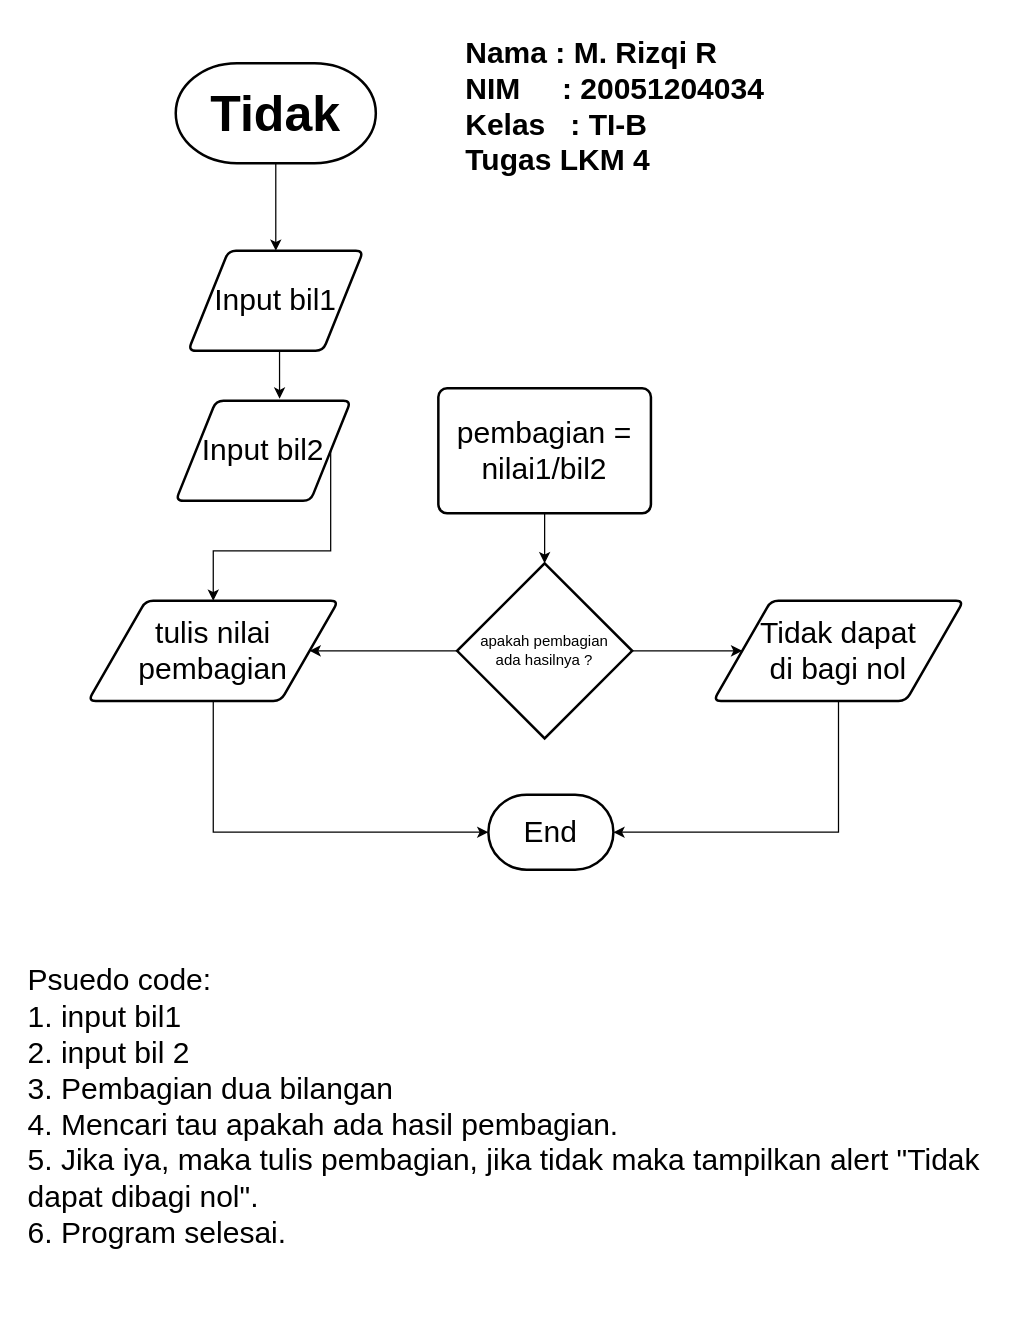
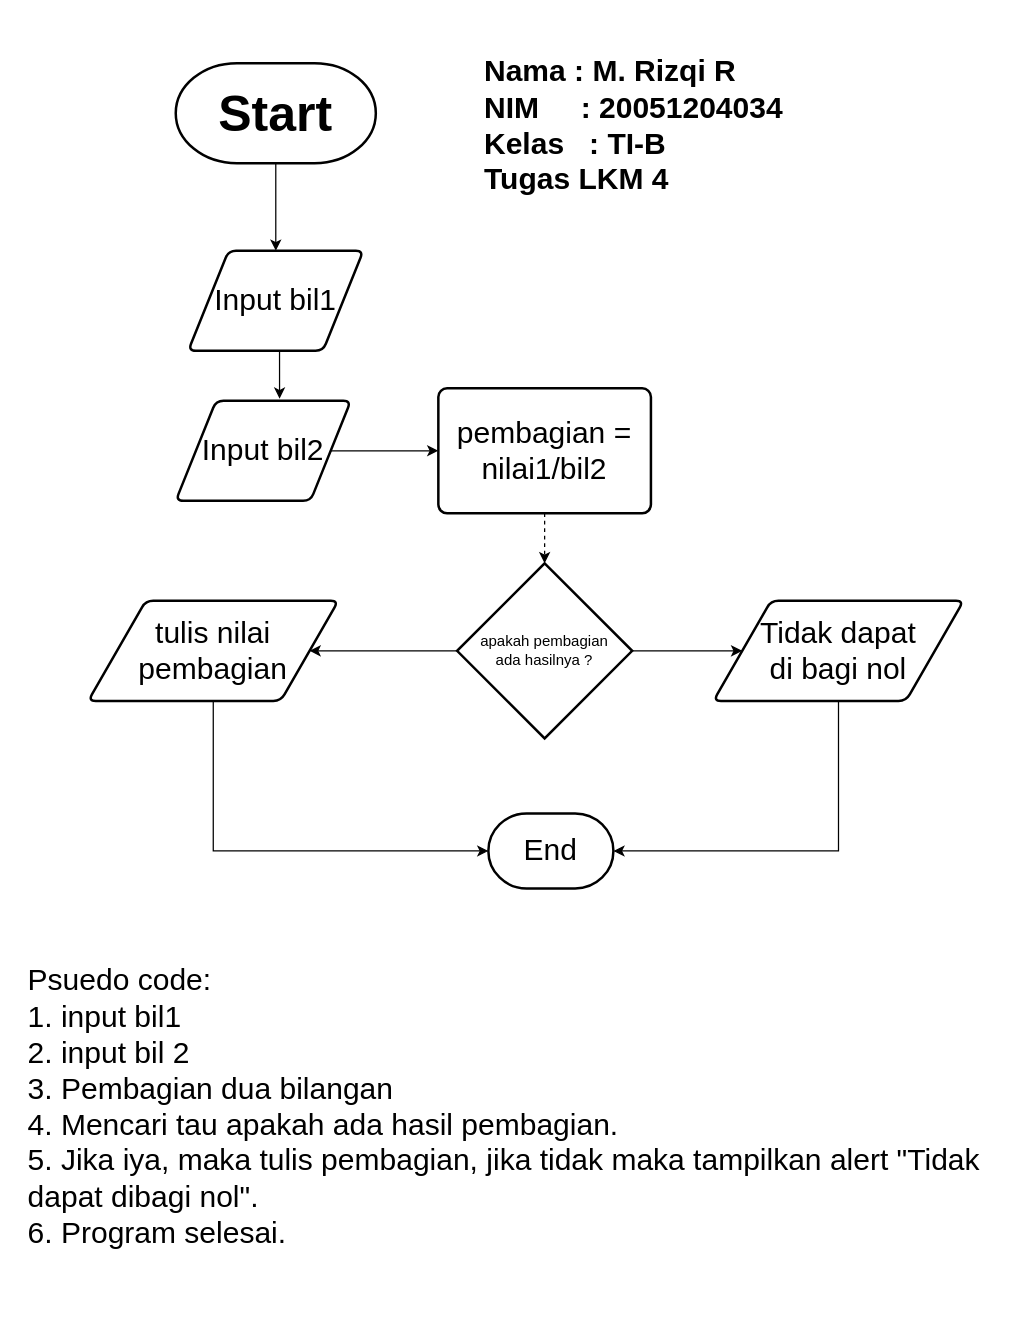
node "Nama : M. Rizqi R NIM : 20051204034 Kelas : TI-B Tugas LKM 4": moved (710, 107) -> (729, 126)
node "Tidak": label "Tidak" -> "Start"
edge "pembagian = nilai1/bil2" -> "apakah pembagian ada hasilnya ?": style solid -> dashed
edge "Input bil2" -> "tulis nilai pembagian": now "Input bil2" -> "pembagian = nilai1/bil2"
node "End": moved (551, 832) -> (551, 851)
